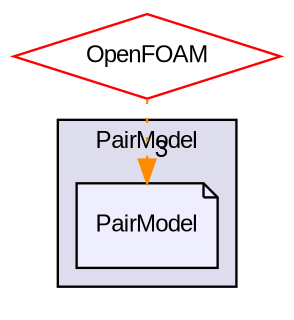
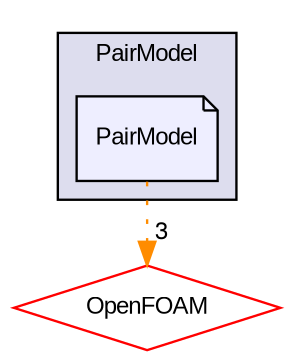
edge "OpenFOAM" -> "PairModel": reversed
